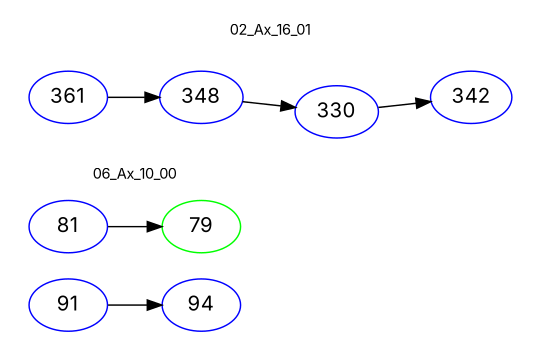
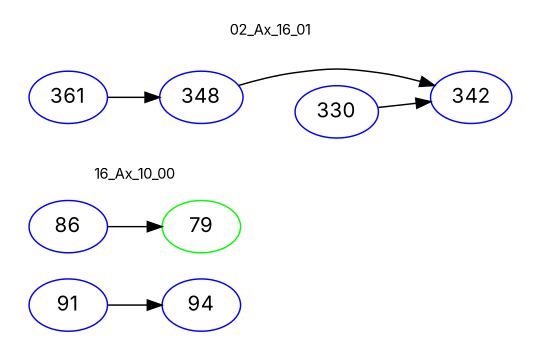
edge "348" -> "330": now "348" -> "342"
cluster "06_Ax_10_00": label "06_Ax_10_00" -> "16_Ax_10_00"
node "81": label "81" -> "86"
